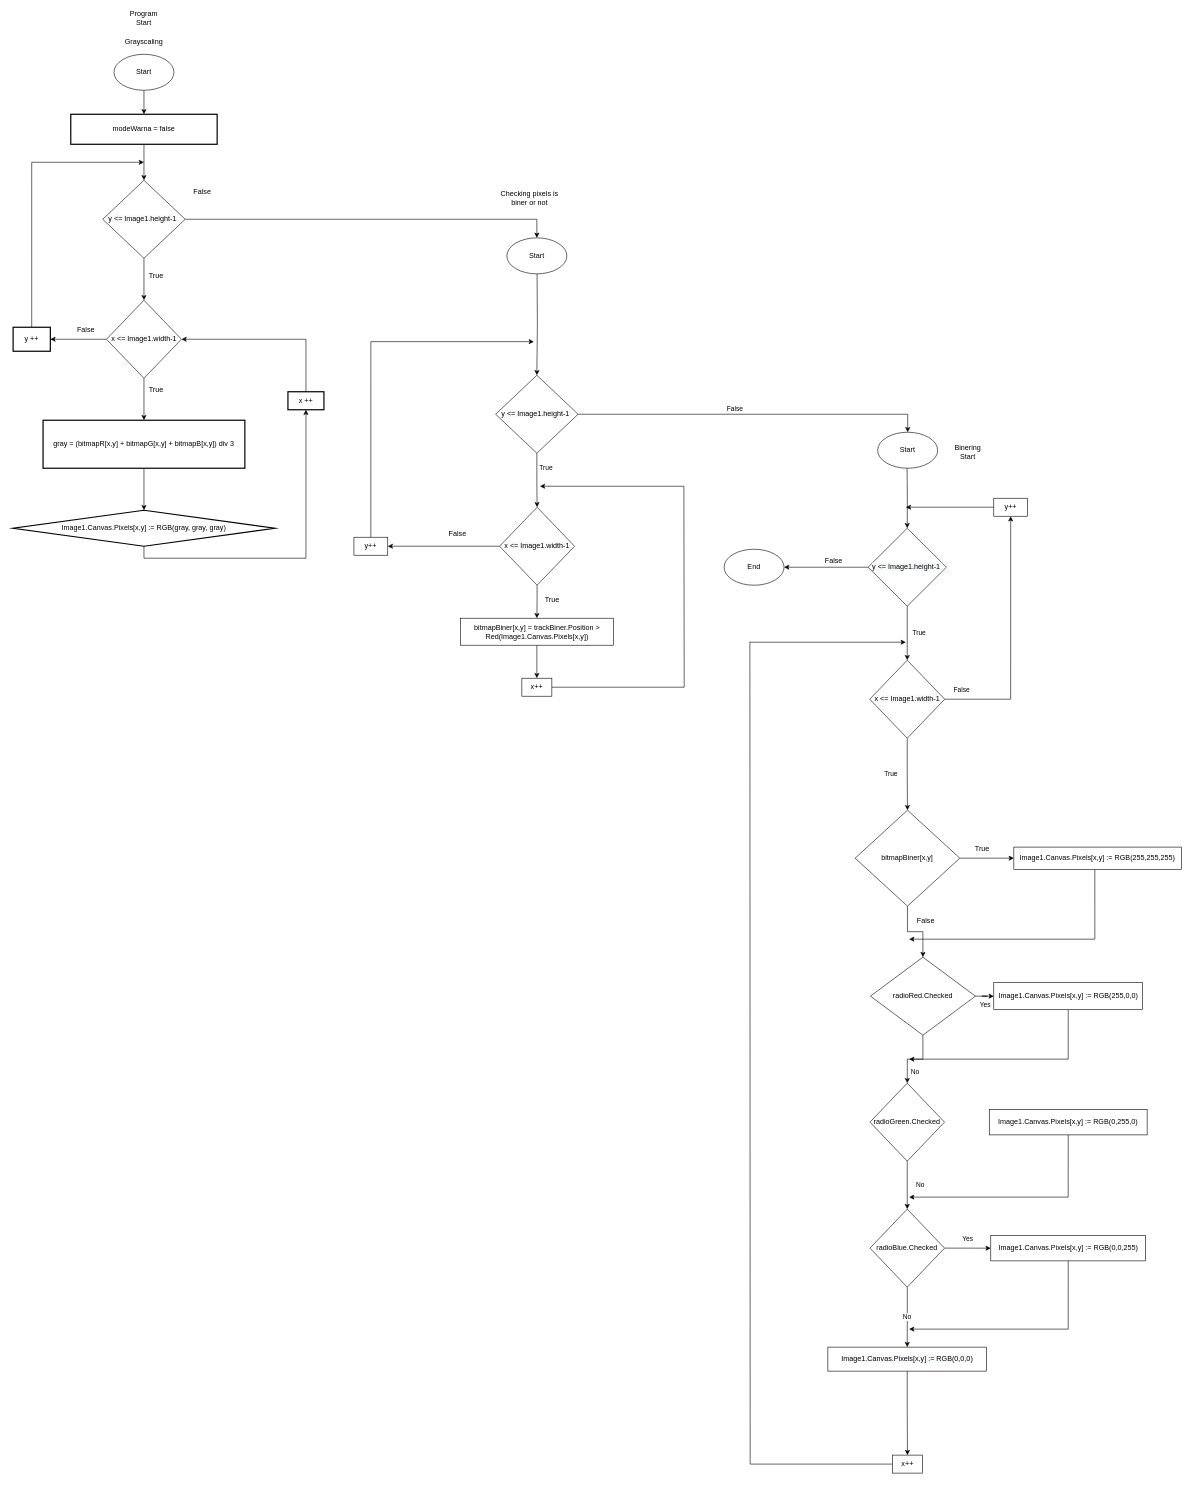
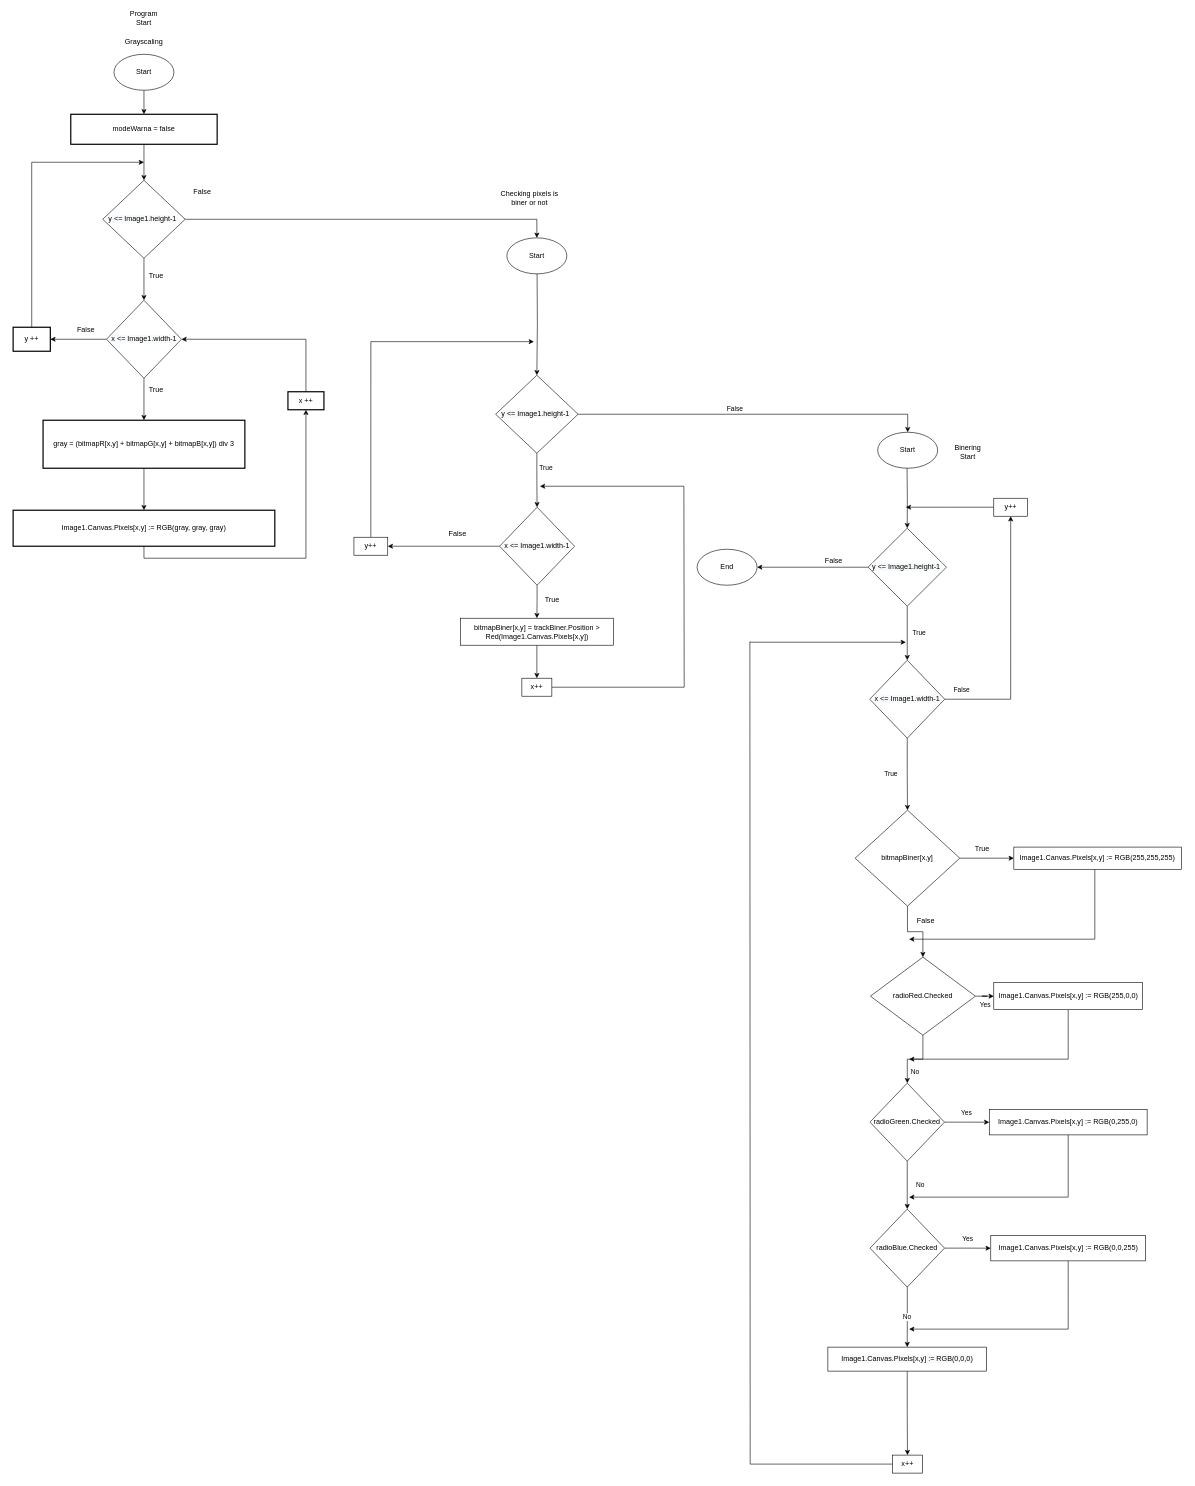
node "Image1.Canvas.Pixels[x,y] := RGB(gray, gray, gray)": shape diamond -> rectangle
node "End": moved (754, 567) -> (727, 567)
edge "radioGreen.Checked" -> "Image1.Canvas.Pixels[x,y] := RGB(0,255,0)": added, label "Yes"
